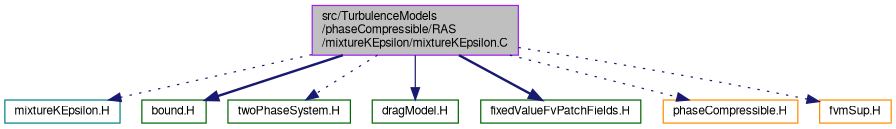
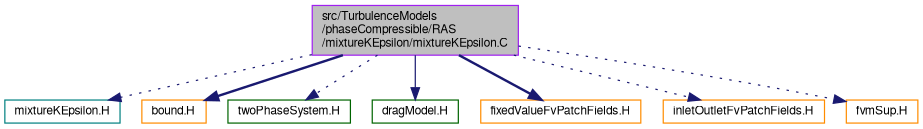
node "bound.H": color darkgreen -> darkorange
node "fixedValueFvPatchFields.H": color darkgreen -> darkorange
node "phaseCompressible.H": label "phaseCompressible.H" -> "inletOutletFvPatchFields.H"
